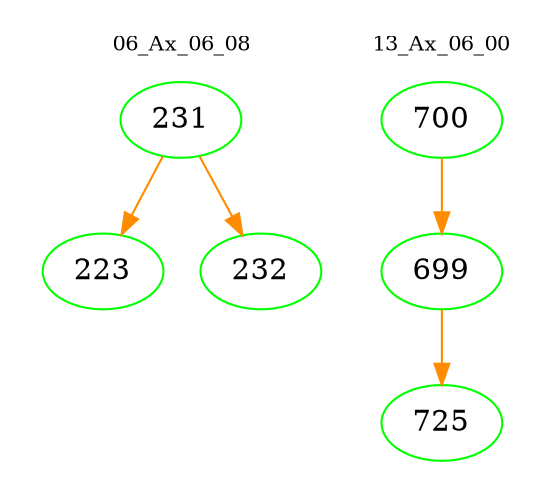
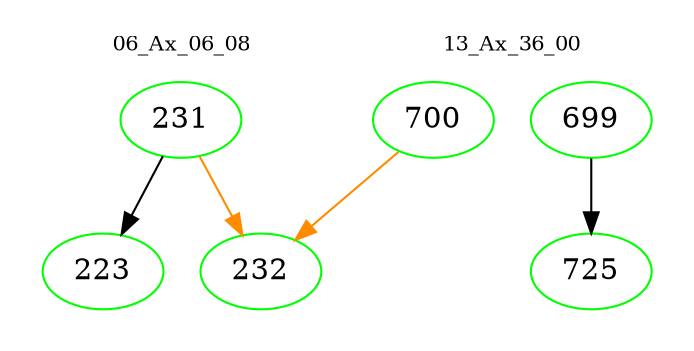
cluster "13_Ax_06_00": label "13_Ax_06_00" -> "13_Ax_36_00"
edge "700" -> "699": now "700" -> "232"
edge "231" -> "223": color darkorange -> black
edge "699" -> "725": color darkorange -> black
